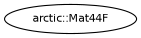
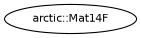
node "arctic::Mat44F": label "arctic::Mat44F" -> "arctic::Mat14F"
